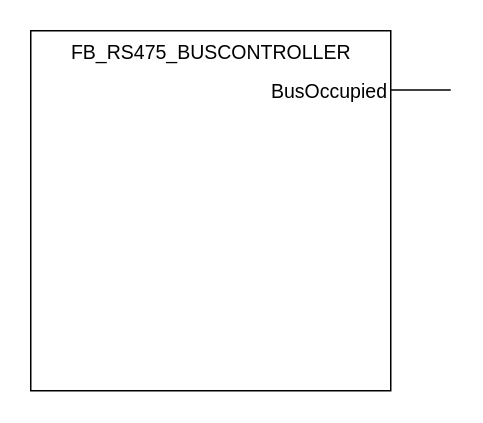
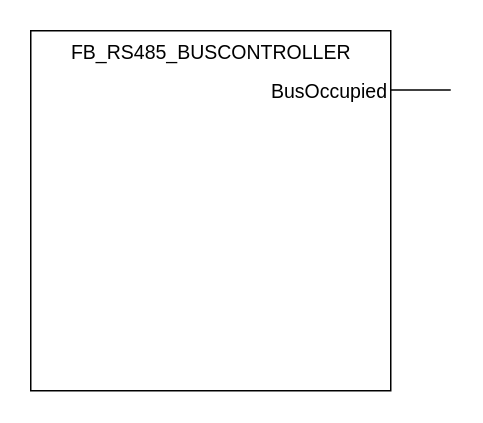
node "FB_RS475_BUSCONTROLLER": label "FB_RS475_BUSCONTROLLER" -> "FB_RS485_BUSCONTROLLER"
